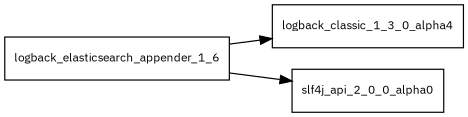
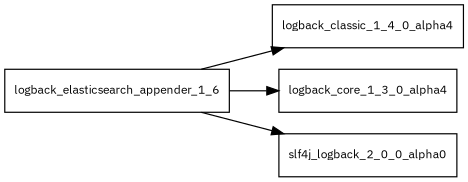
node "logback_classic_1_3_0_alpha4": label "logback_classic_1_3_0_alpha4" -> "logback_classic_1_4_0_alpha4"
node "slf4j_api_2_0_0_alpha0": label "slf4j_api_2_0_0_alpha0" -> "slf4j_logback_2_0_0_alpha0"
node "logback_core_1_3_0_alpha4": added
